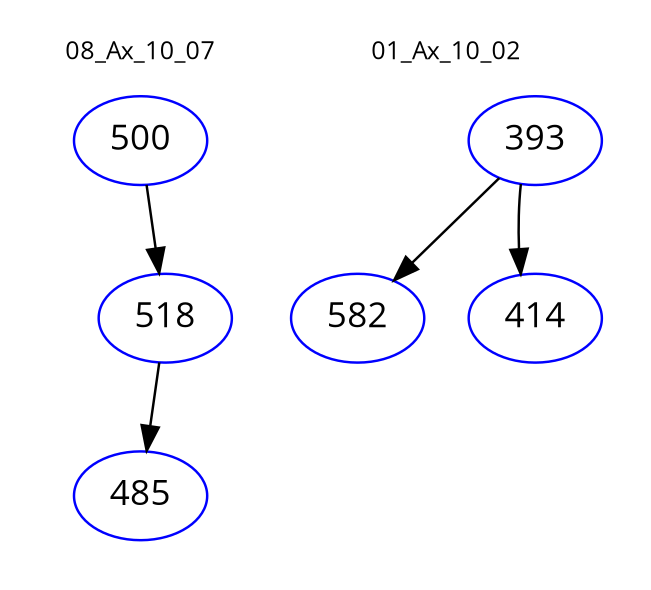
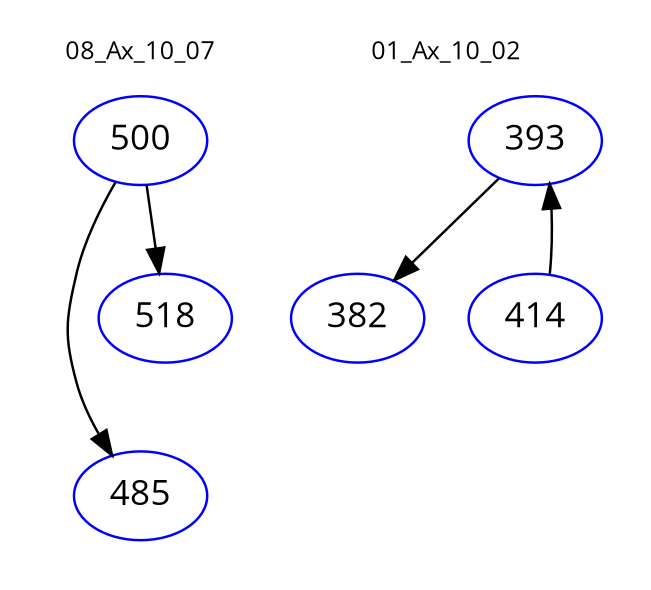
edge "393" -> "414": reversed
node "582": label "582" -> "382"
edge "518" -> "485": now "500" -> "485"
